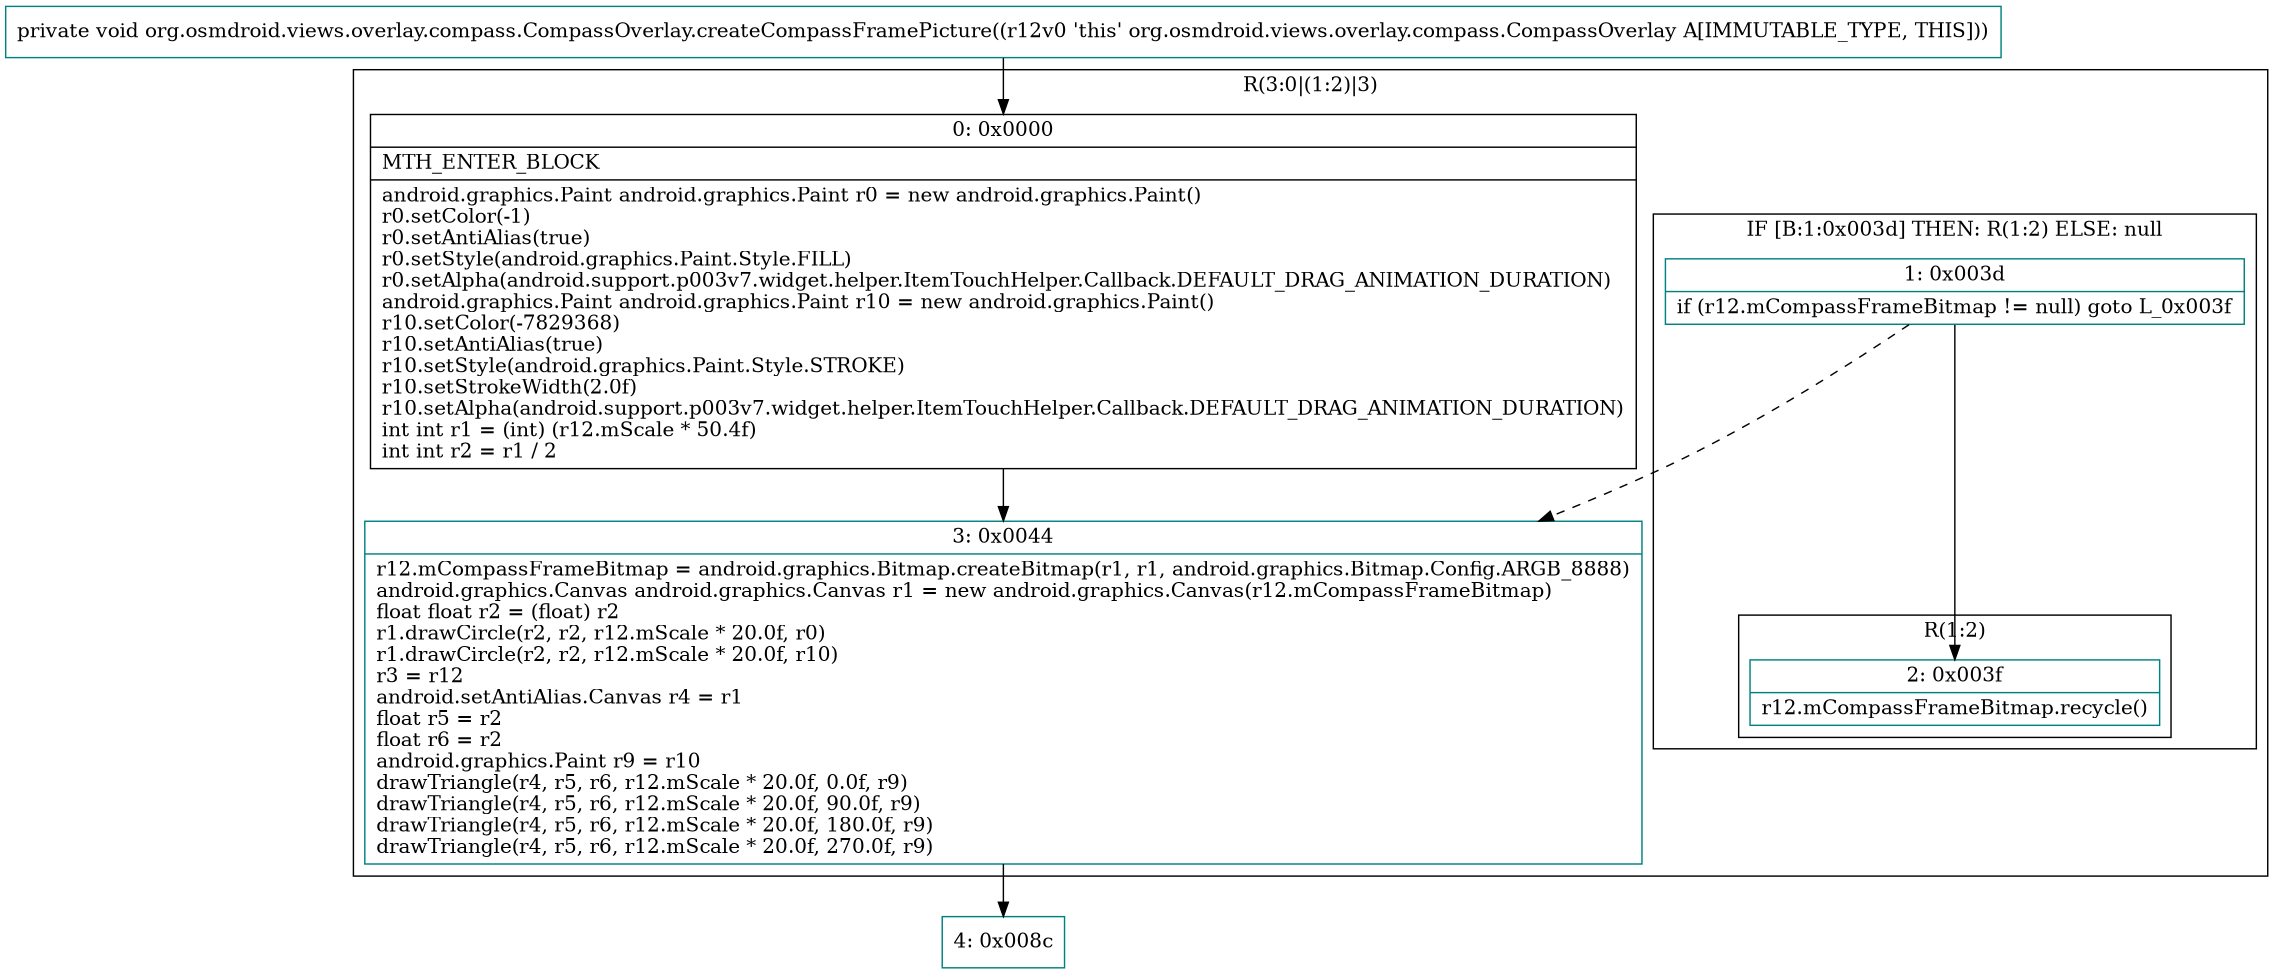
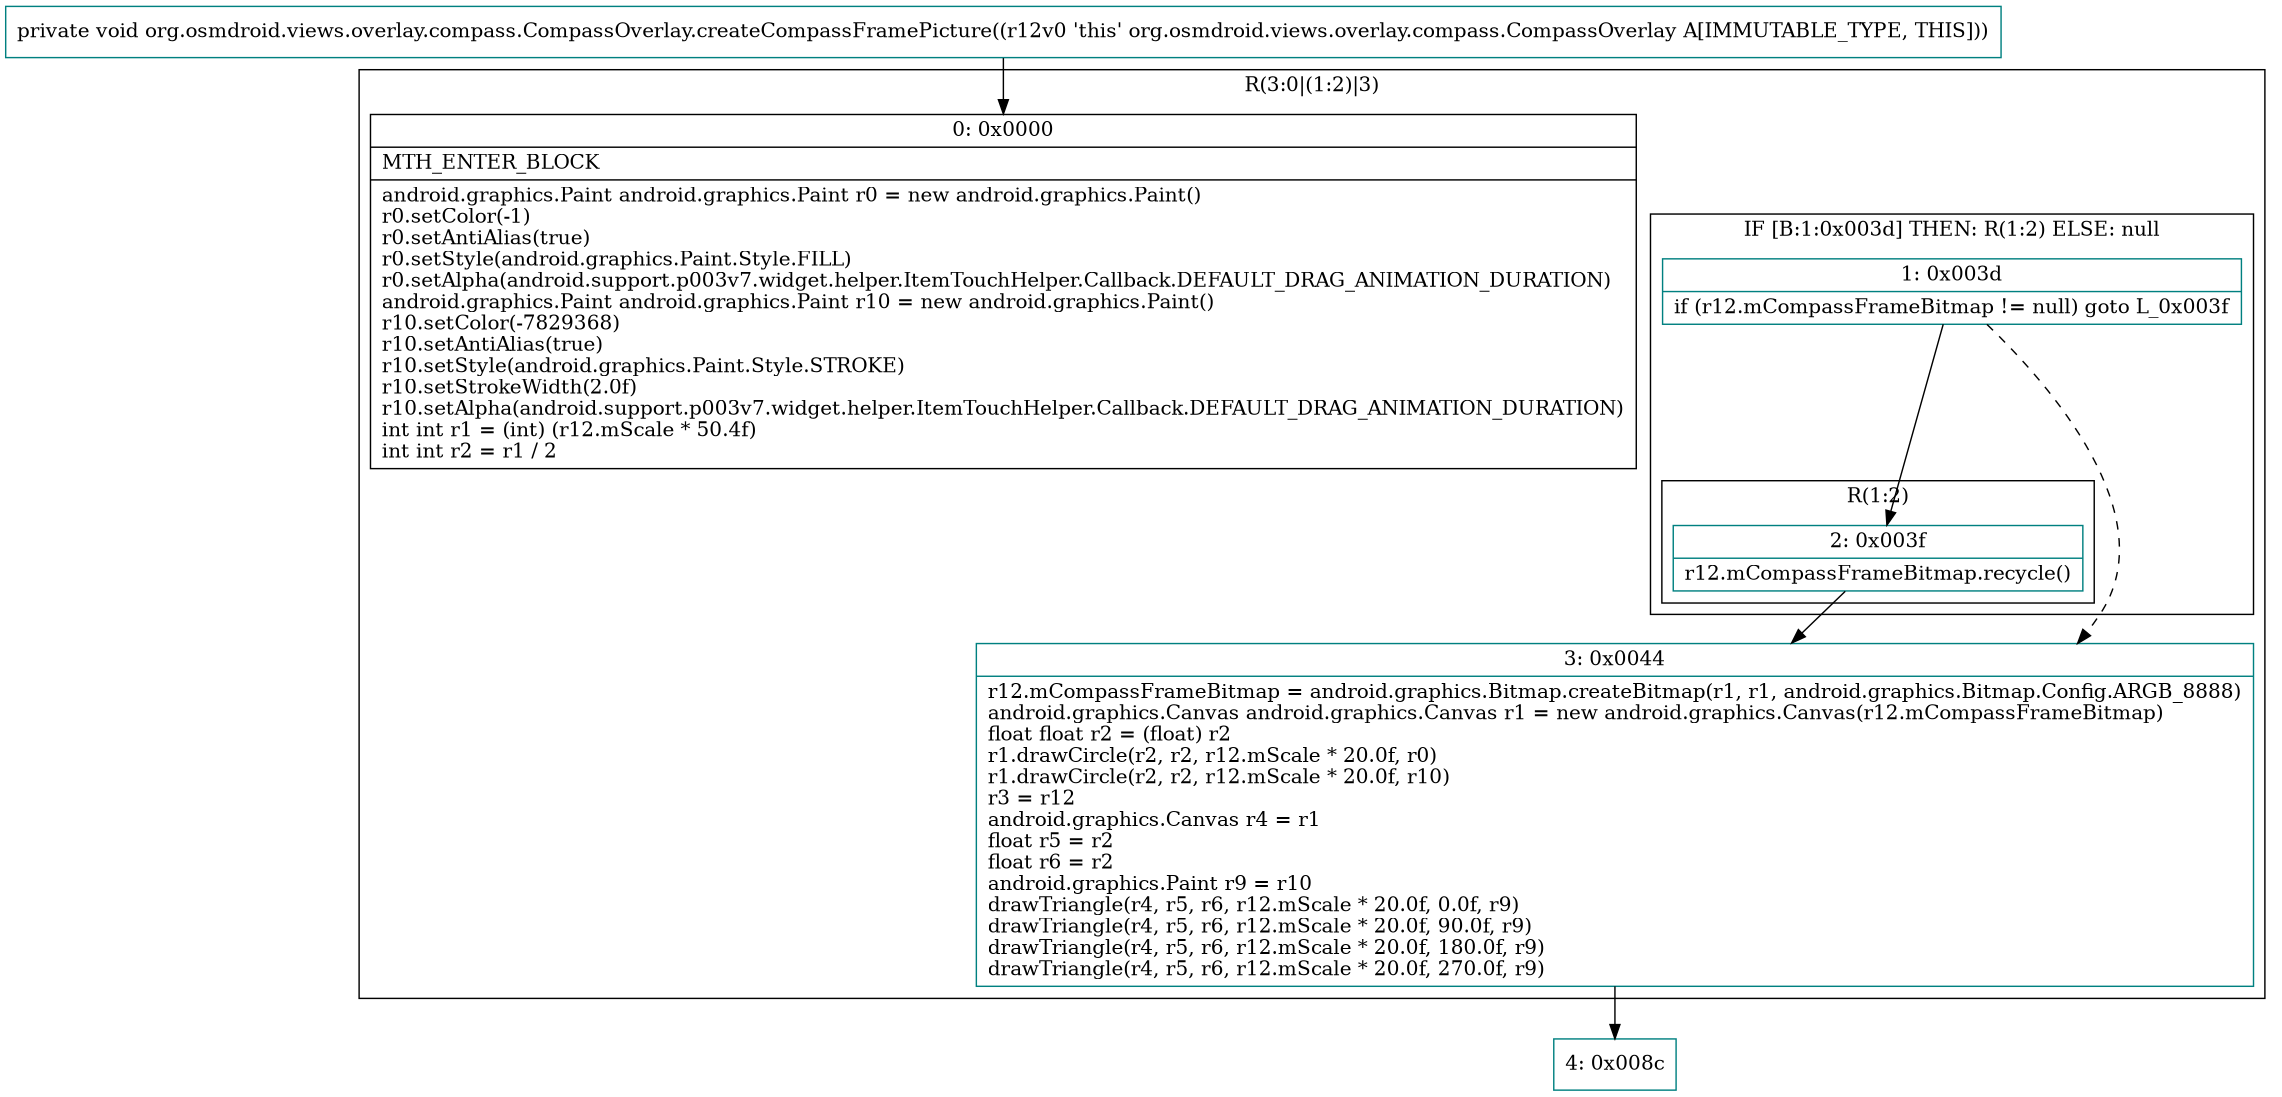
edge "0: 0x0000" -> "3: 0x0044": now "2: 0x003f" -> "3: 0x0044"
node "3: 0x0044": text "android.setAntiAlias.Canvas r4 = r1" -> "android.graphics.Canvas r4 = r1"
